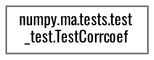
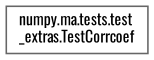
node "numpy.ma.tests.test _test.TestCorrcoef": label "numpy.ma.tests.test _test.TestCorrcoef" -> "numpy.ma.tests.test _extras.TestCorrcoef"
